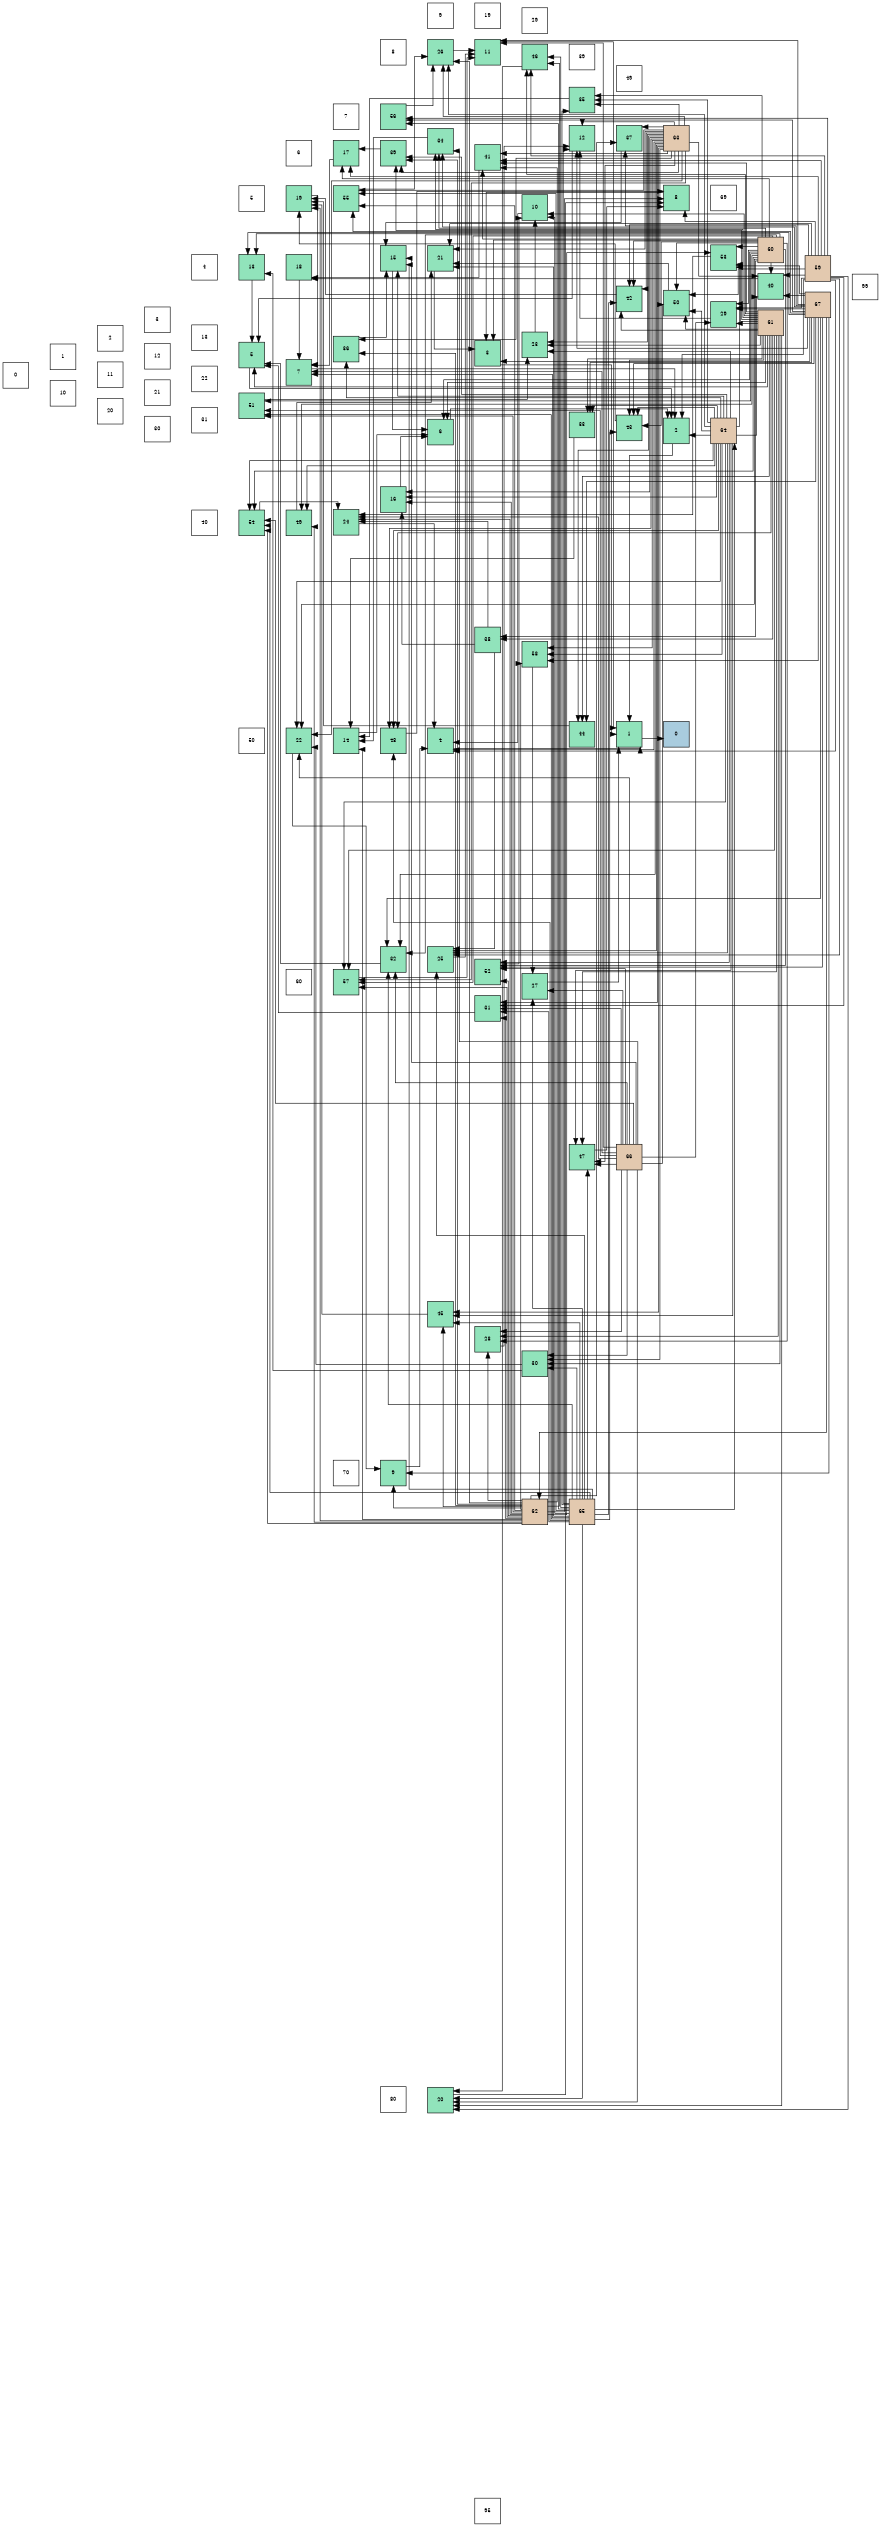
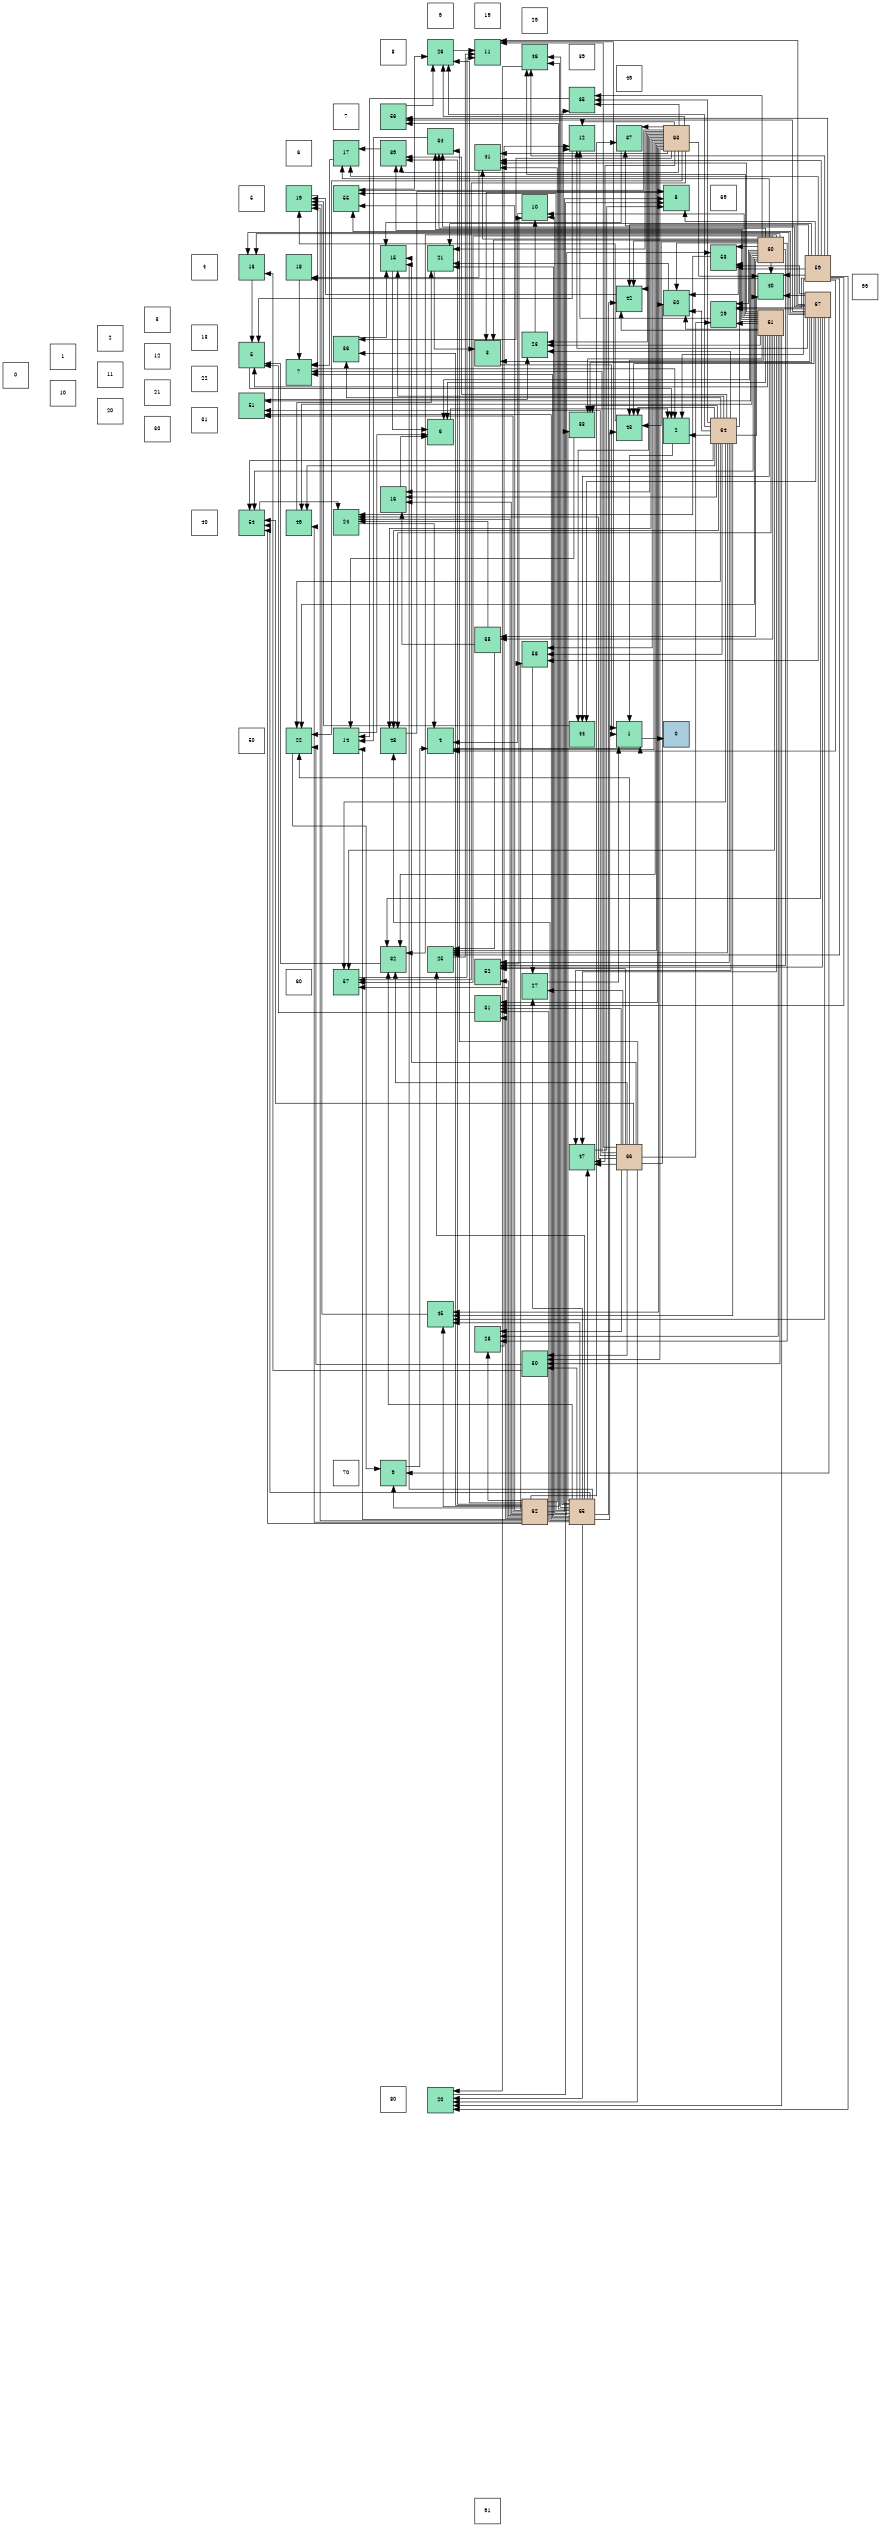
edge "67" -> "62": now "67" -> "45"
edge "65" -> "64": now "65" -> "33"
node "95": label "95" -> "91"
